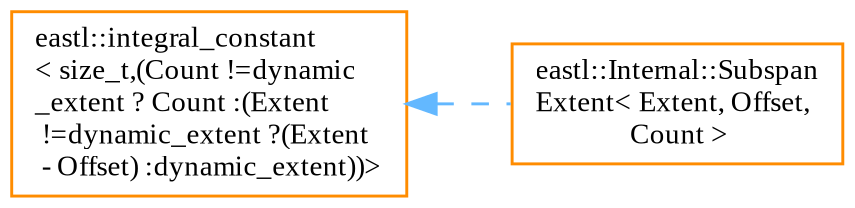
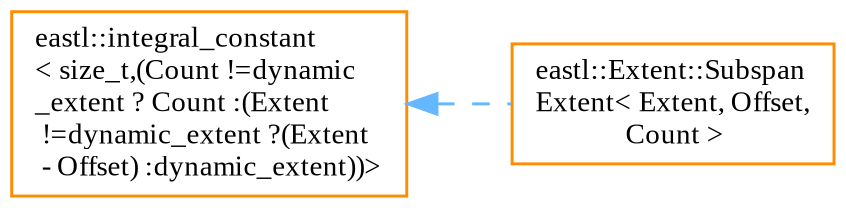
node "eastl::Internal::Subspan Extent< Extent, Offset, Count >": label "eastl::Internal::Subspan Extent< Extent, Offset, Count >" -> "eastl::Extent::Subspan Extent< Extent, Offset, Count >"
